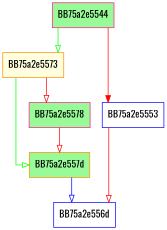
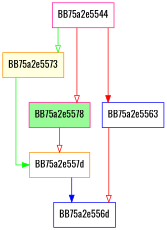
node "BB75a2e5544": fillcolor palegreen -> white
edge "BB75a2e5573" -> "BB75a2e5578": now "BB75a2e5544" -> "BB75a2e5578"
node "BB75a2e5553": label "BB75a2e5553" -> "BB75a2e5563"
edge "BB75a2e5573" -> "BB75a2e557d": arrowhead onormal -> normal
node "BB75a2e557d": fillcolor palegreen -> white
edge "BB75a2e557d" -> "BB75a2e556d": arrowhead onormal -> normal
